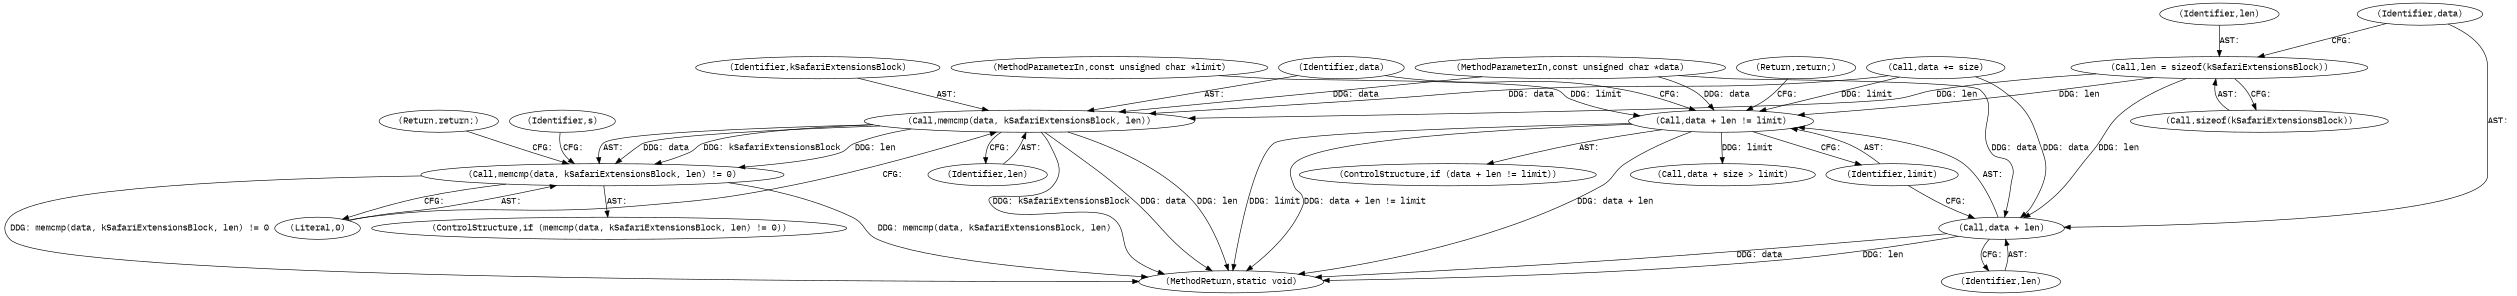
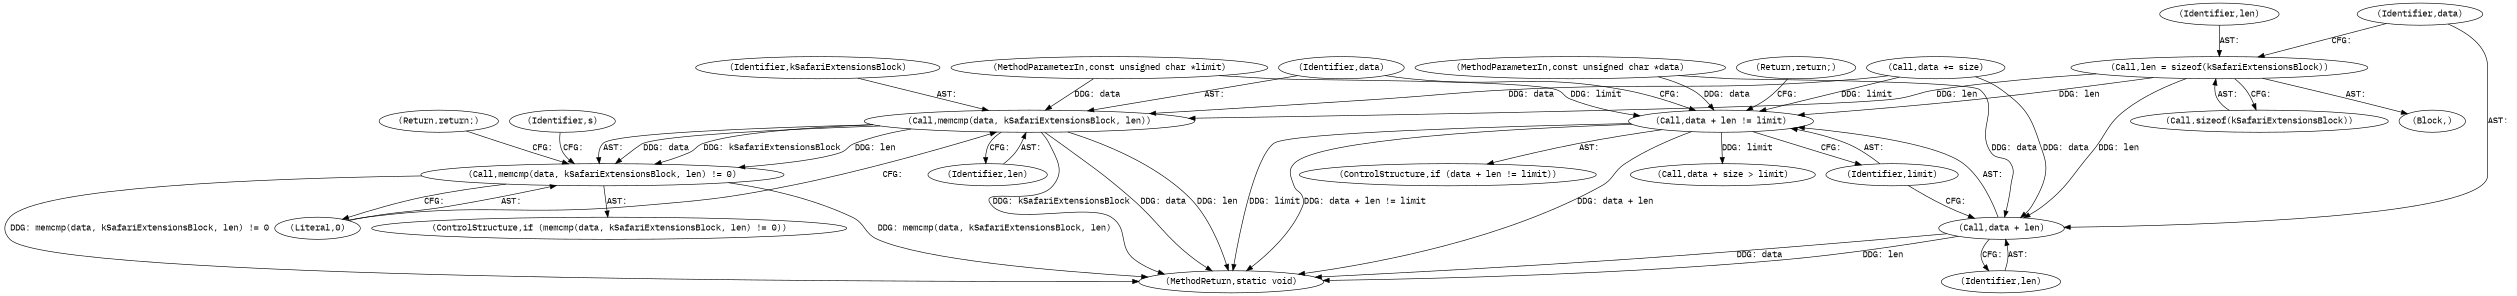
edge "(MethodParameterIn,const unsigned char *data)" -> "(Call,memcmp(data, kSafariExtensionsBlock, len))": now "(MethodParameterIn,const unsigned char *limit)" -> "(Call,memcmp(data, kSafariExtensionsBlock, len))"
node "(Block,)": added
